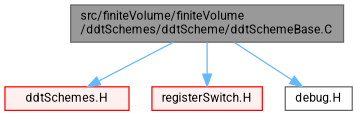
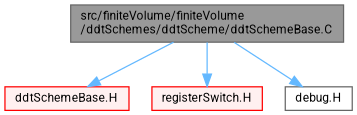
node "ddtSchemes.H": label "ddtSchemes.H" -> "ddtSchemeBase.H"
